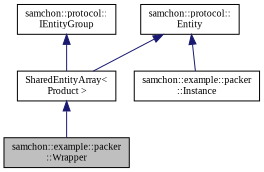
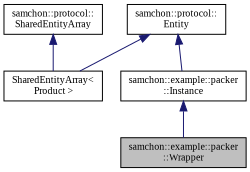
node "samchon::protocol:: IEntityGroup": label "samchon::protocol:: IEntityGroup" -> "samchon::protocol:: SharedEntityArray"
edge "samchon::example::packer ::Wrapper" -> "SharedEntityArray< Product >": now "samchon::example::packer ::Wrapper" -> "samchon::example::packer ::Instance"
